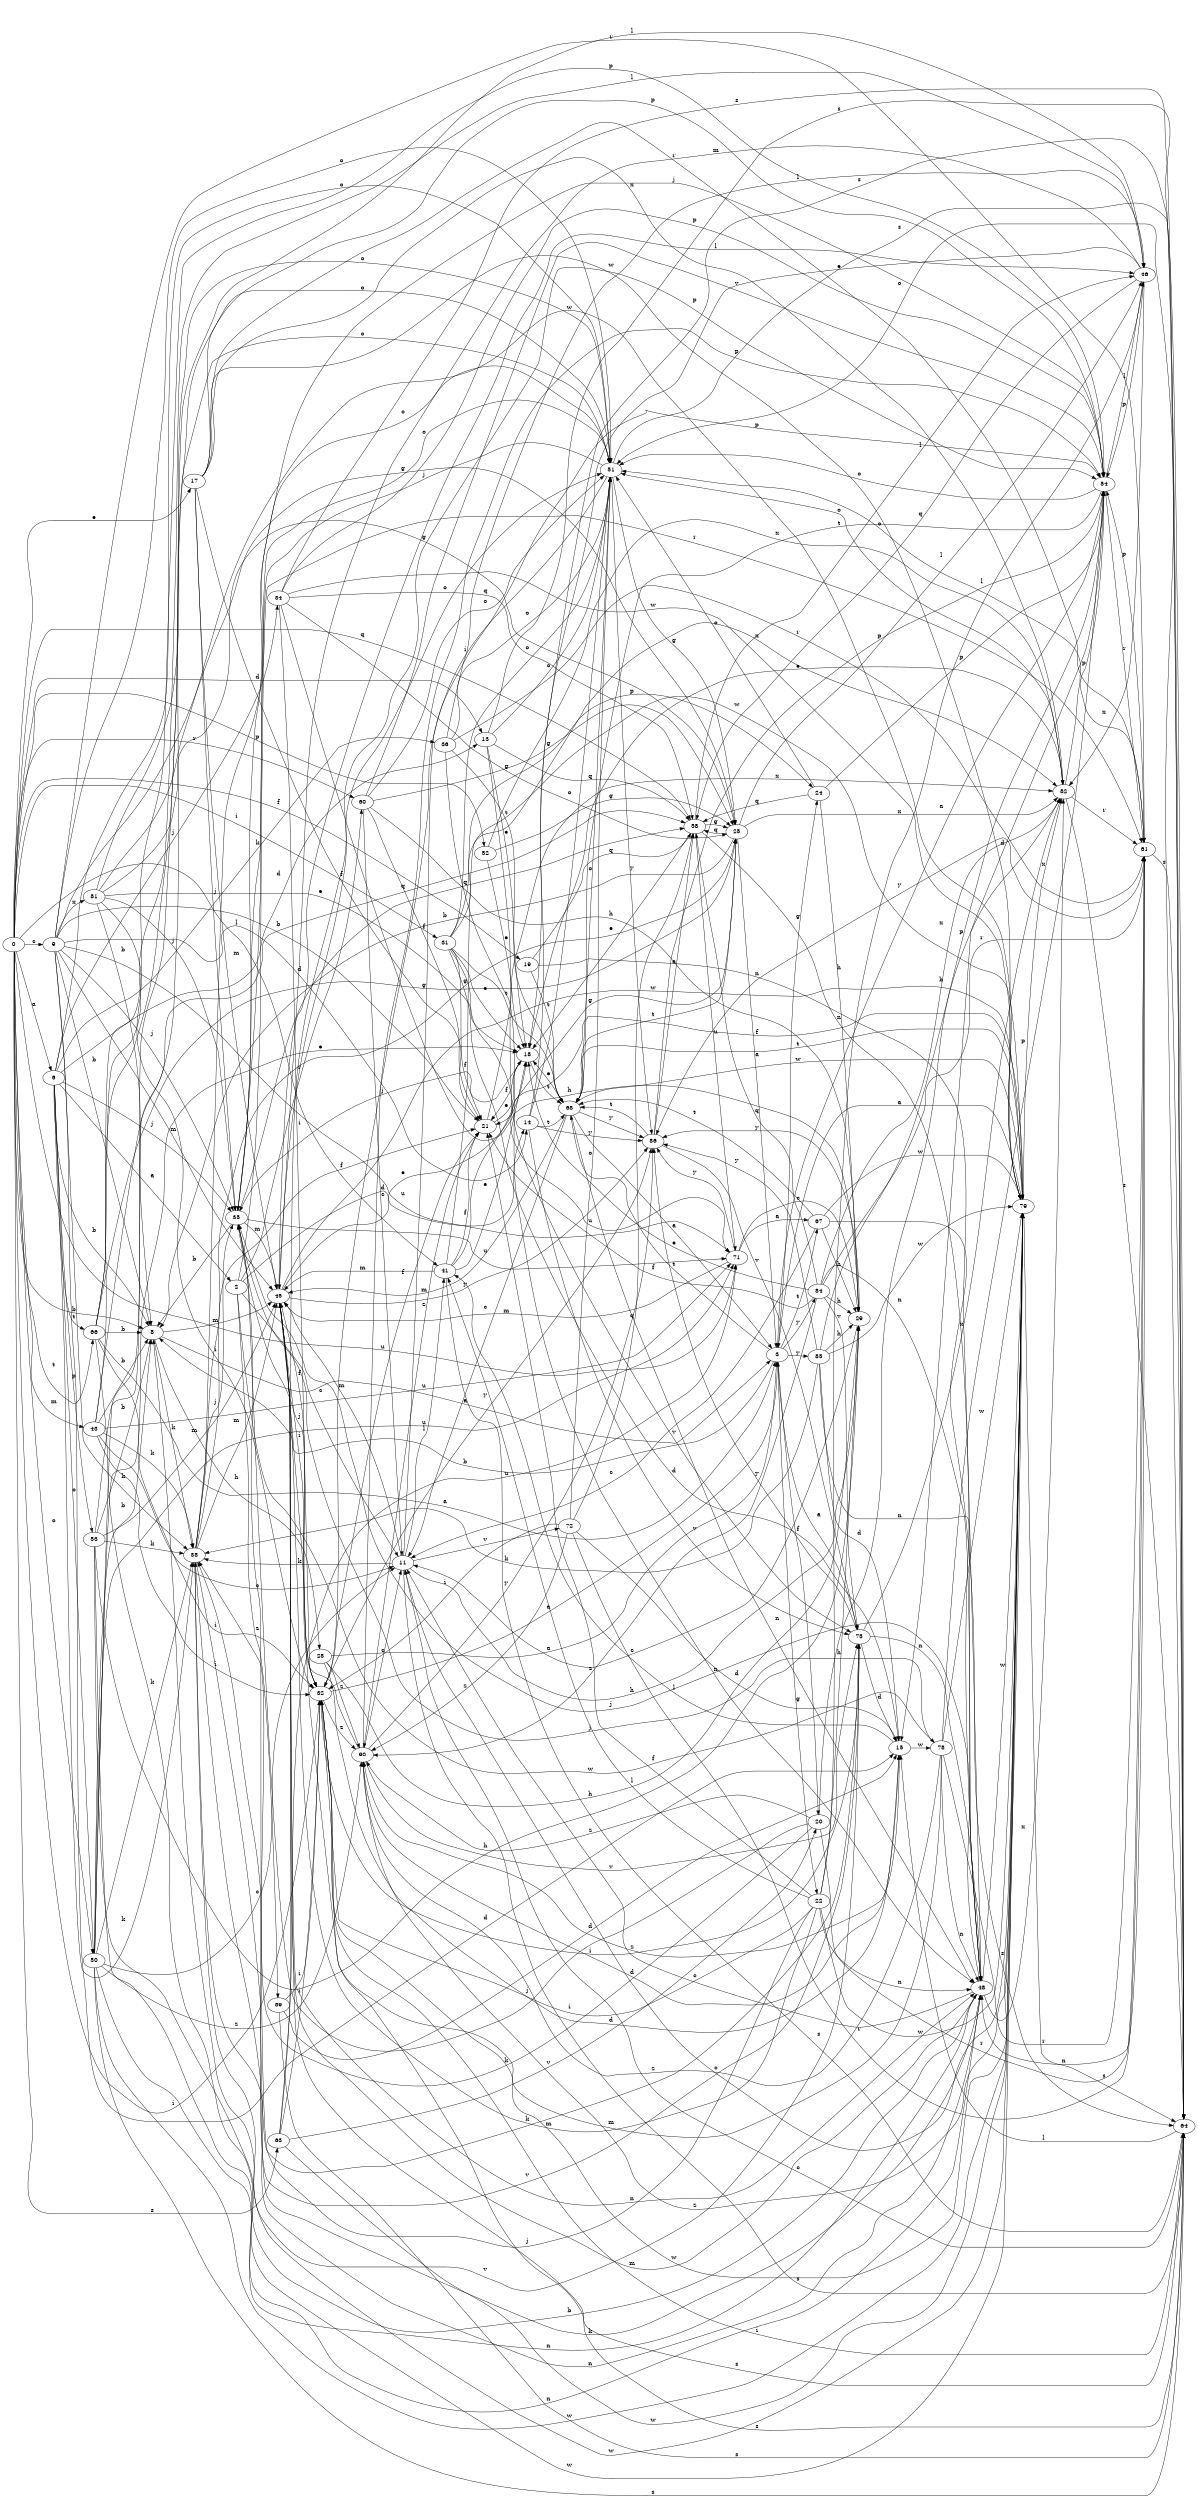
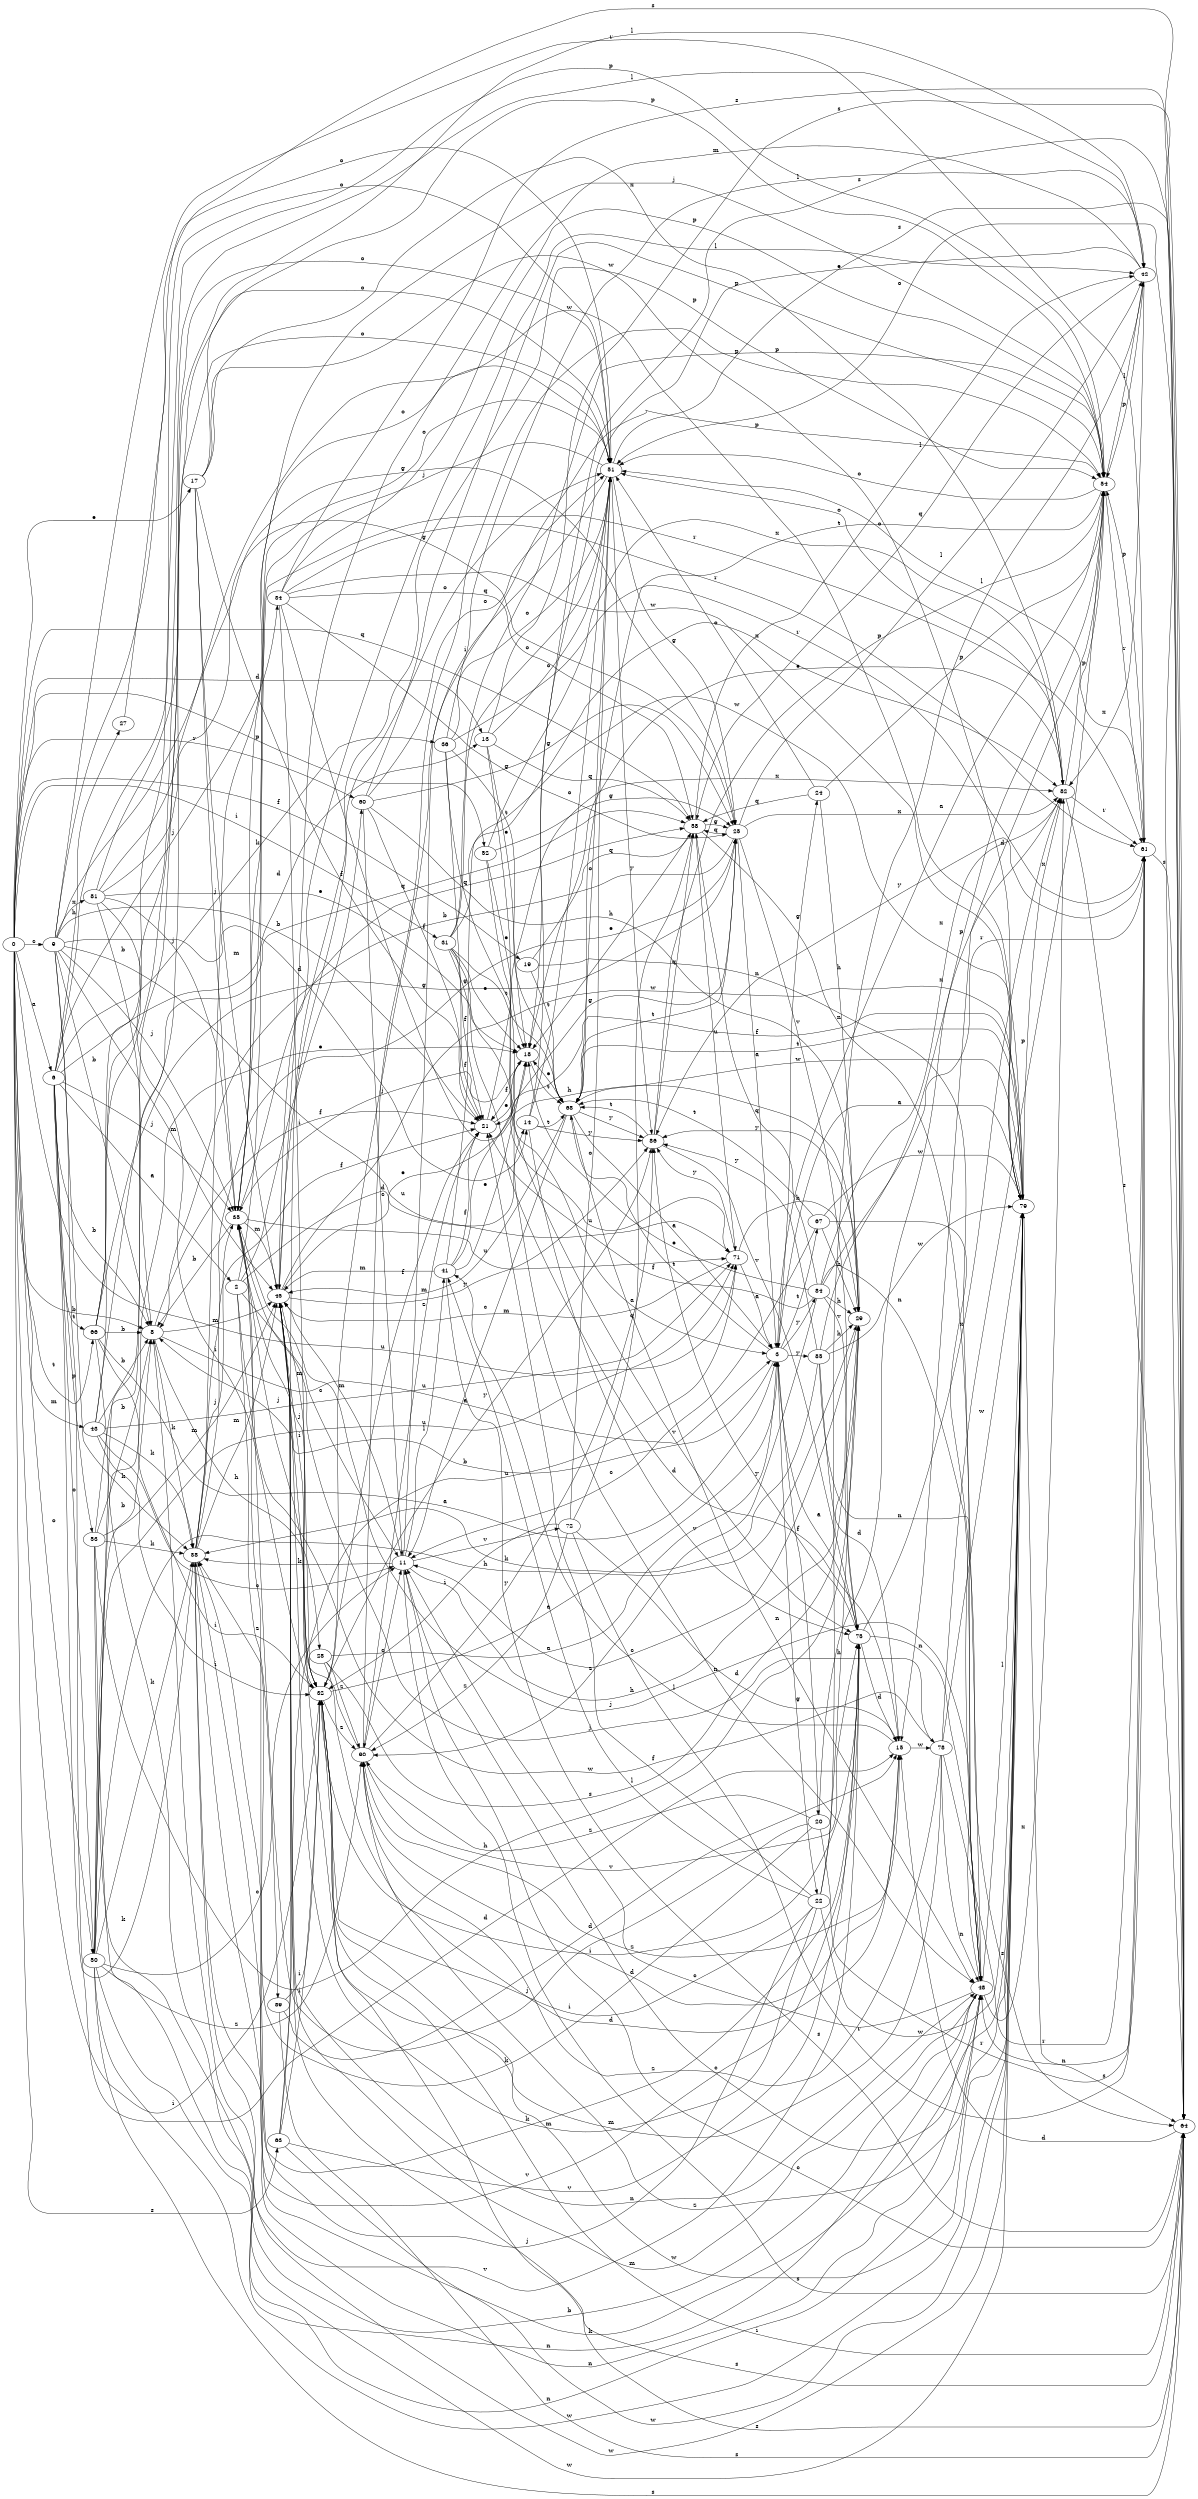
edge "17" -> "61": now "34" -> "61"
node "46": label "46" -> "42"
edge "60" -> "54": label "v" -> "p"
node "27": added
edge "31" -> "24": now "31" -> "54"
edge "36" -> "21": added, label "f"
edge "86" -> "58": label "a" -> "q"
edge "20" -> "82": label "b" -> "x"
edge "0" -> "41": removed, label "l"
edge "8" -> "21": added, label "f"
edge "52" -> "3": added, label "a"
edge "25" -> "75": added, label "v"
edge "71" -> "29": label "c" -> "h"
edge "71" -> "67": now "71" -> "3"
edge "32" -> "45": label "f" -> "m"
edge "32" -> "35": added, label "j"
edge "50" -> "29": added, label "h"
edge "48" -> "79": label "w" -> "l"
edge "28" -> "29": label "h" -> "s"
edge "22" -> "48": removed, label "n"
edge "63" -> "20": now "63" -> "75"
edge "64" -> "15": label "l" -> "d"
